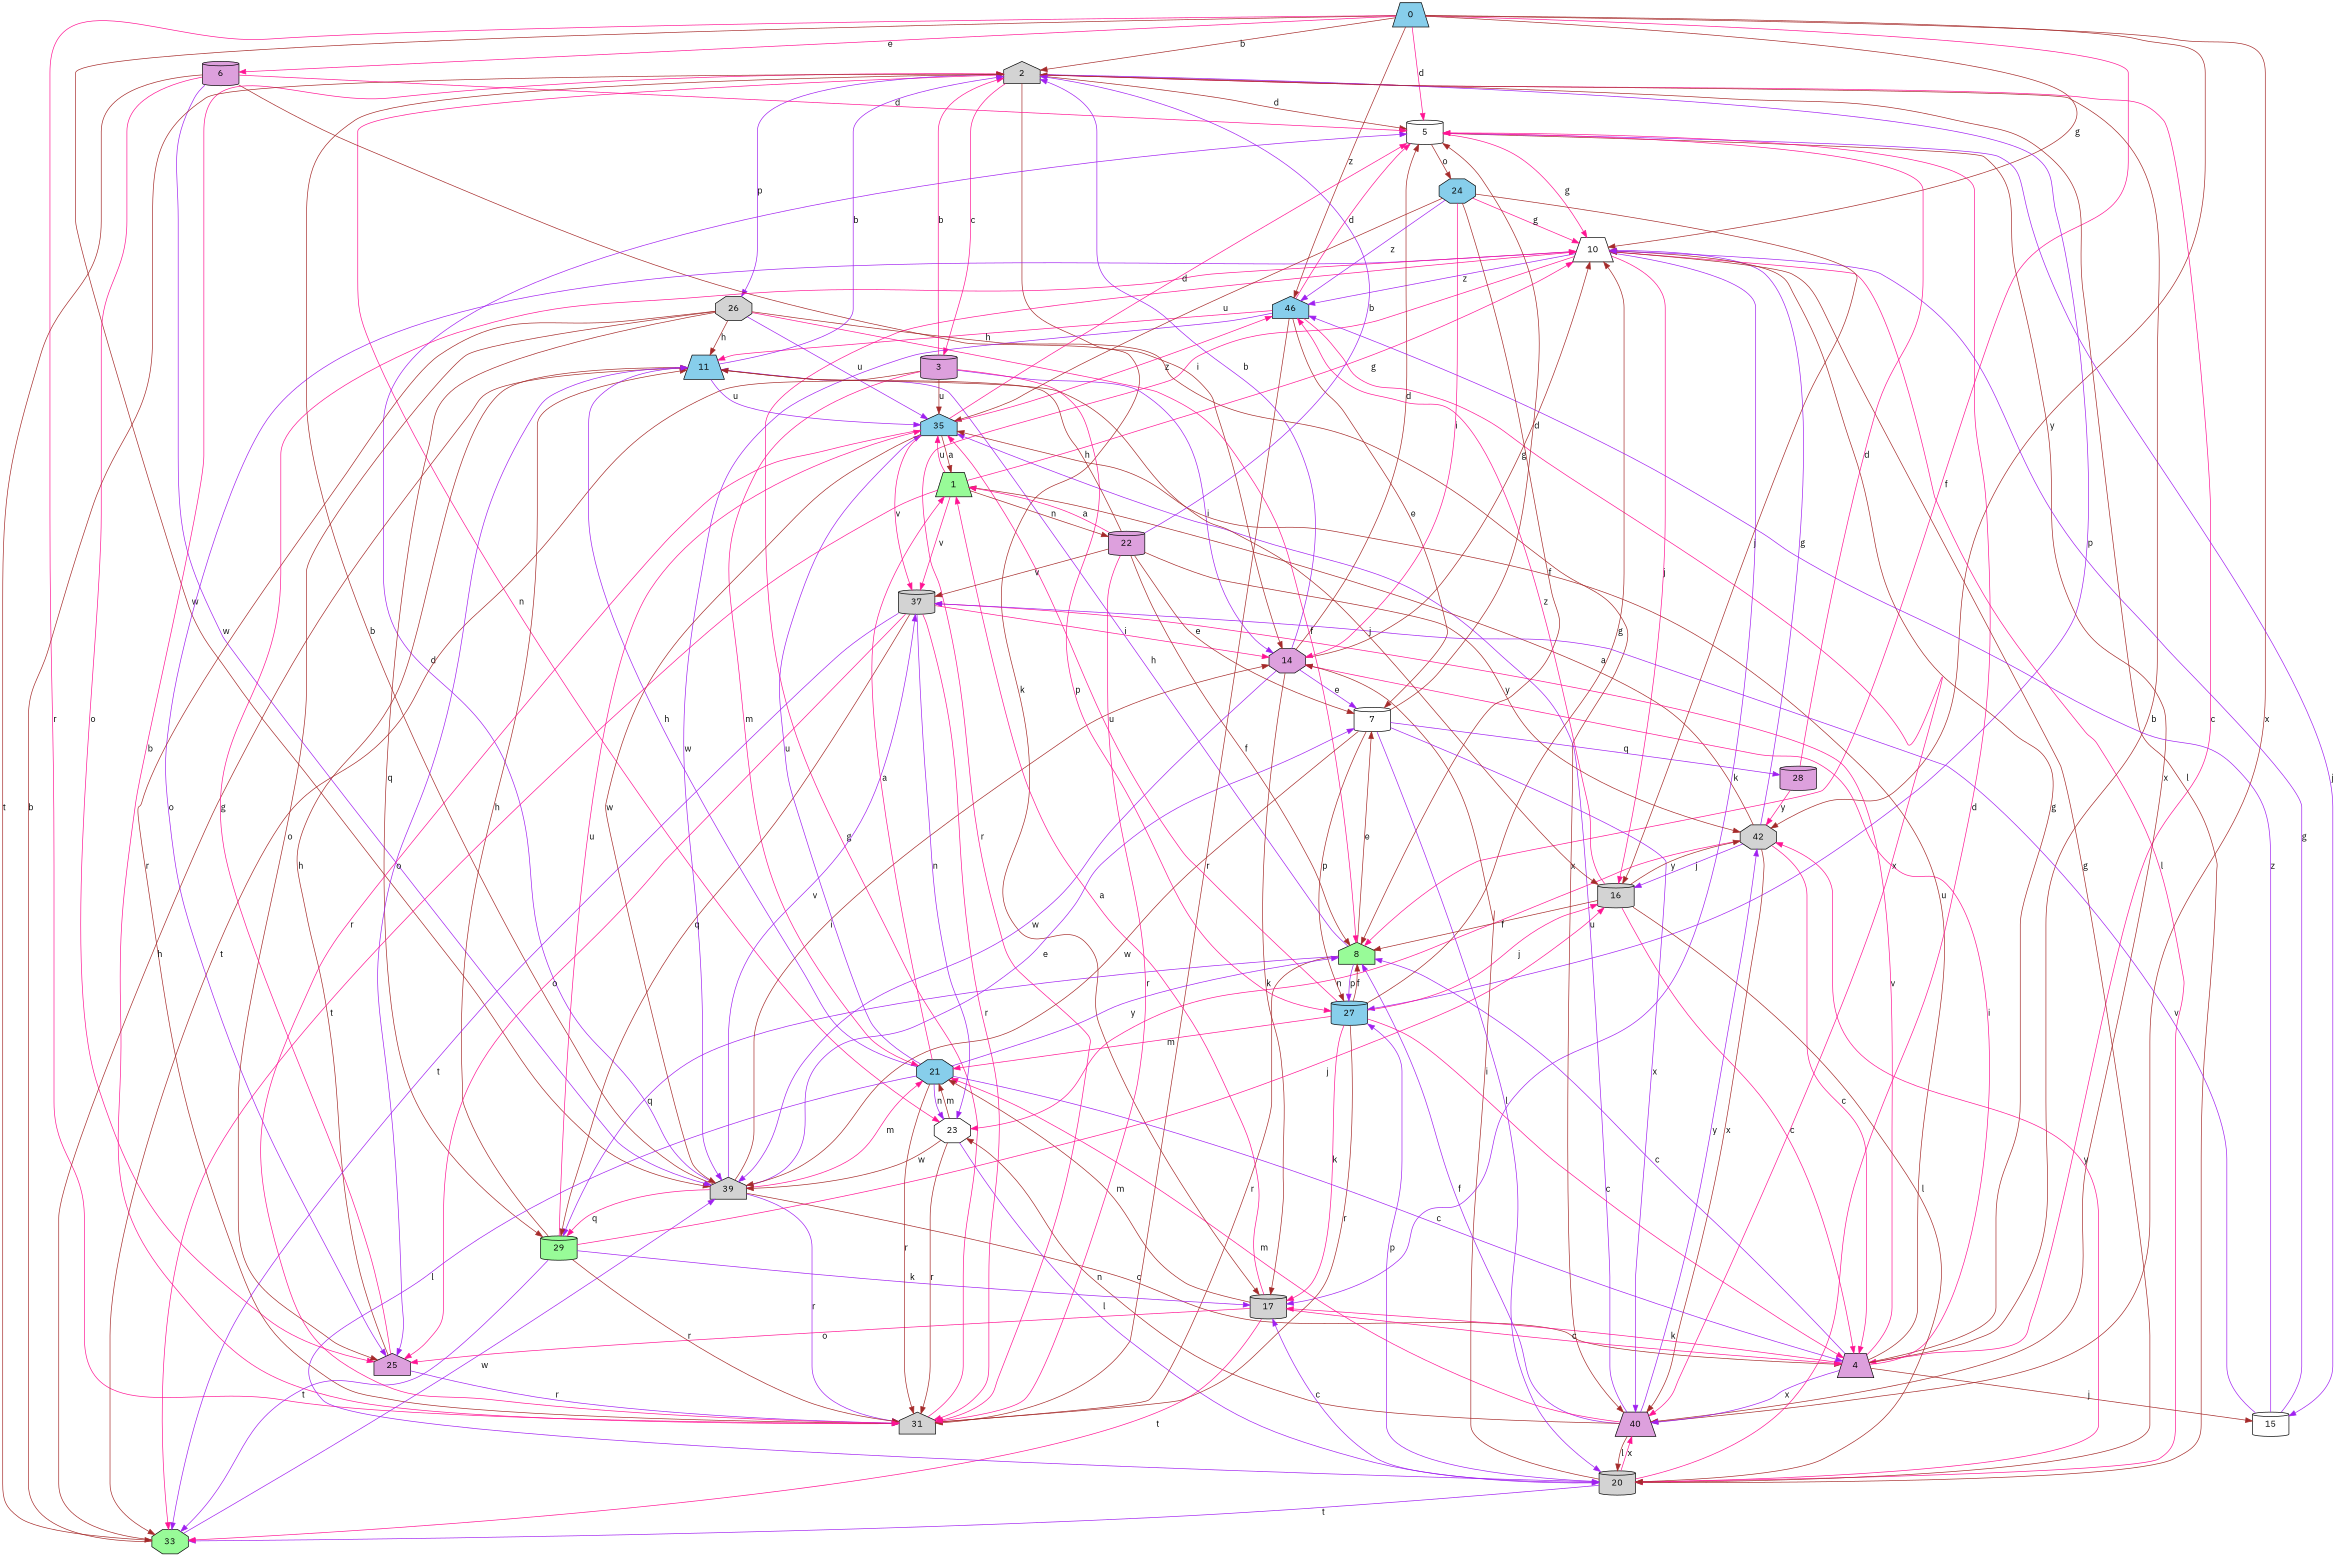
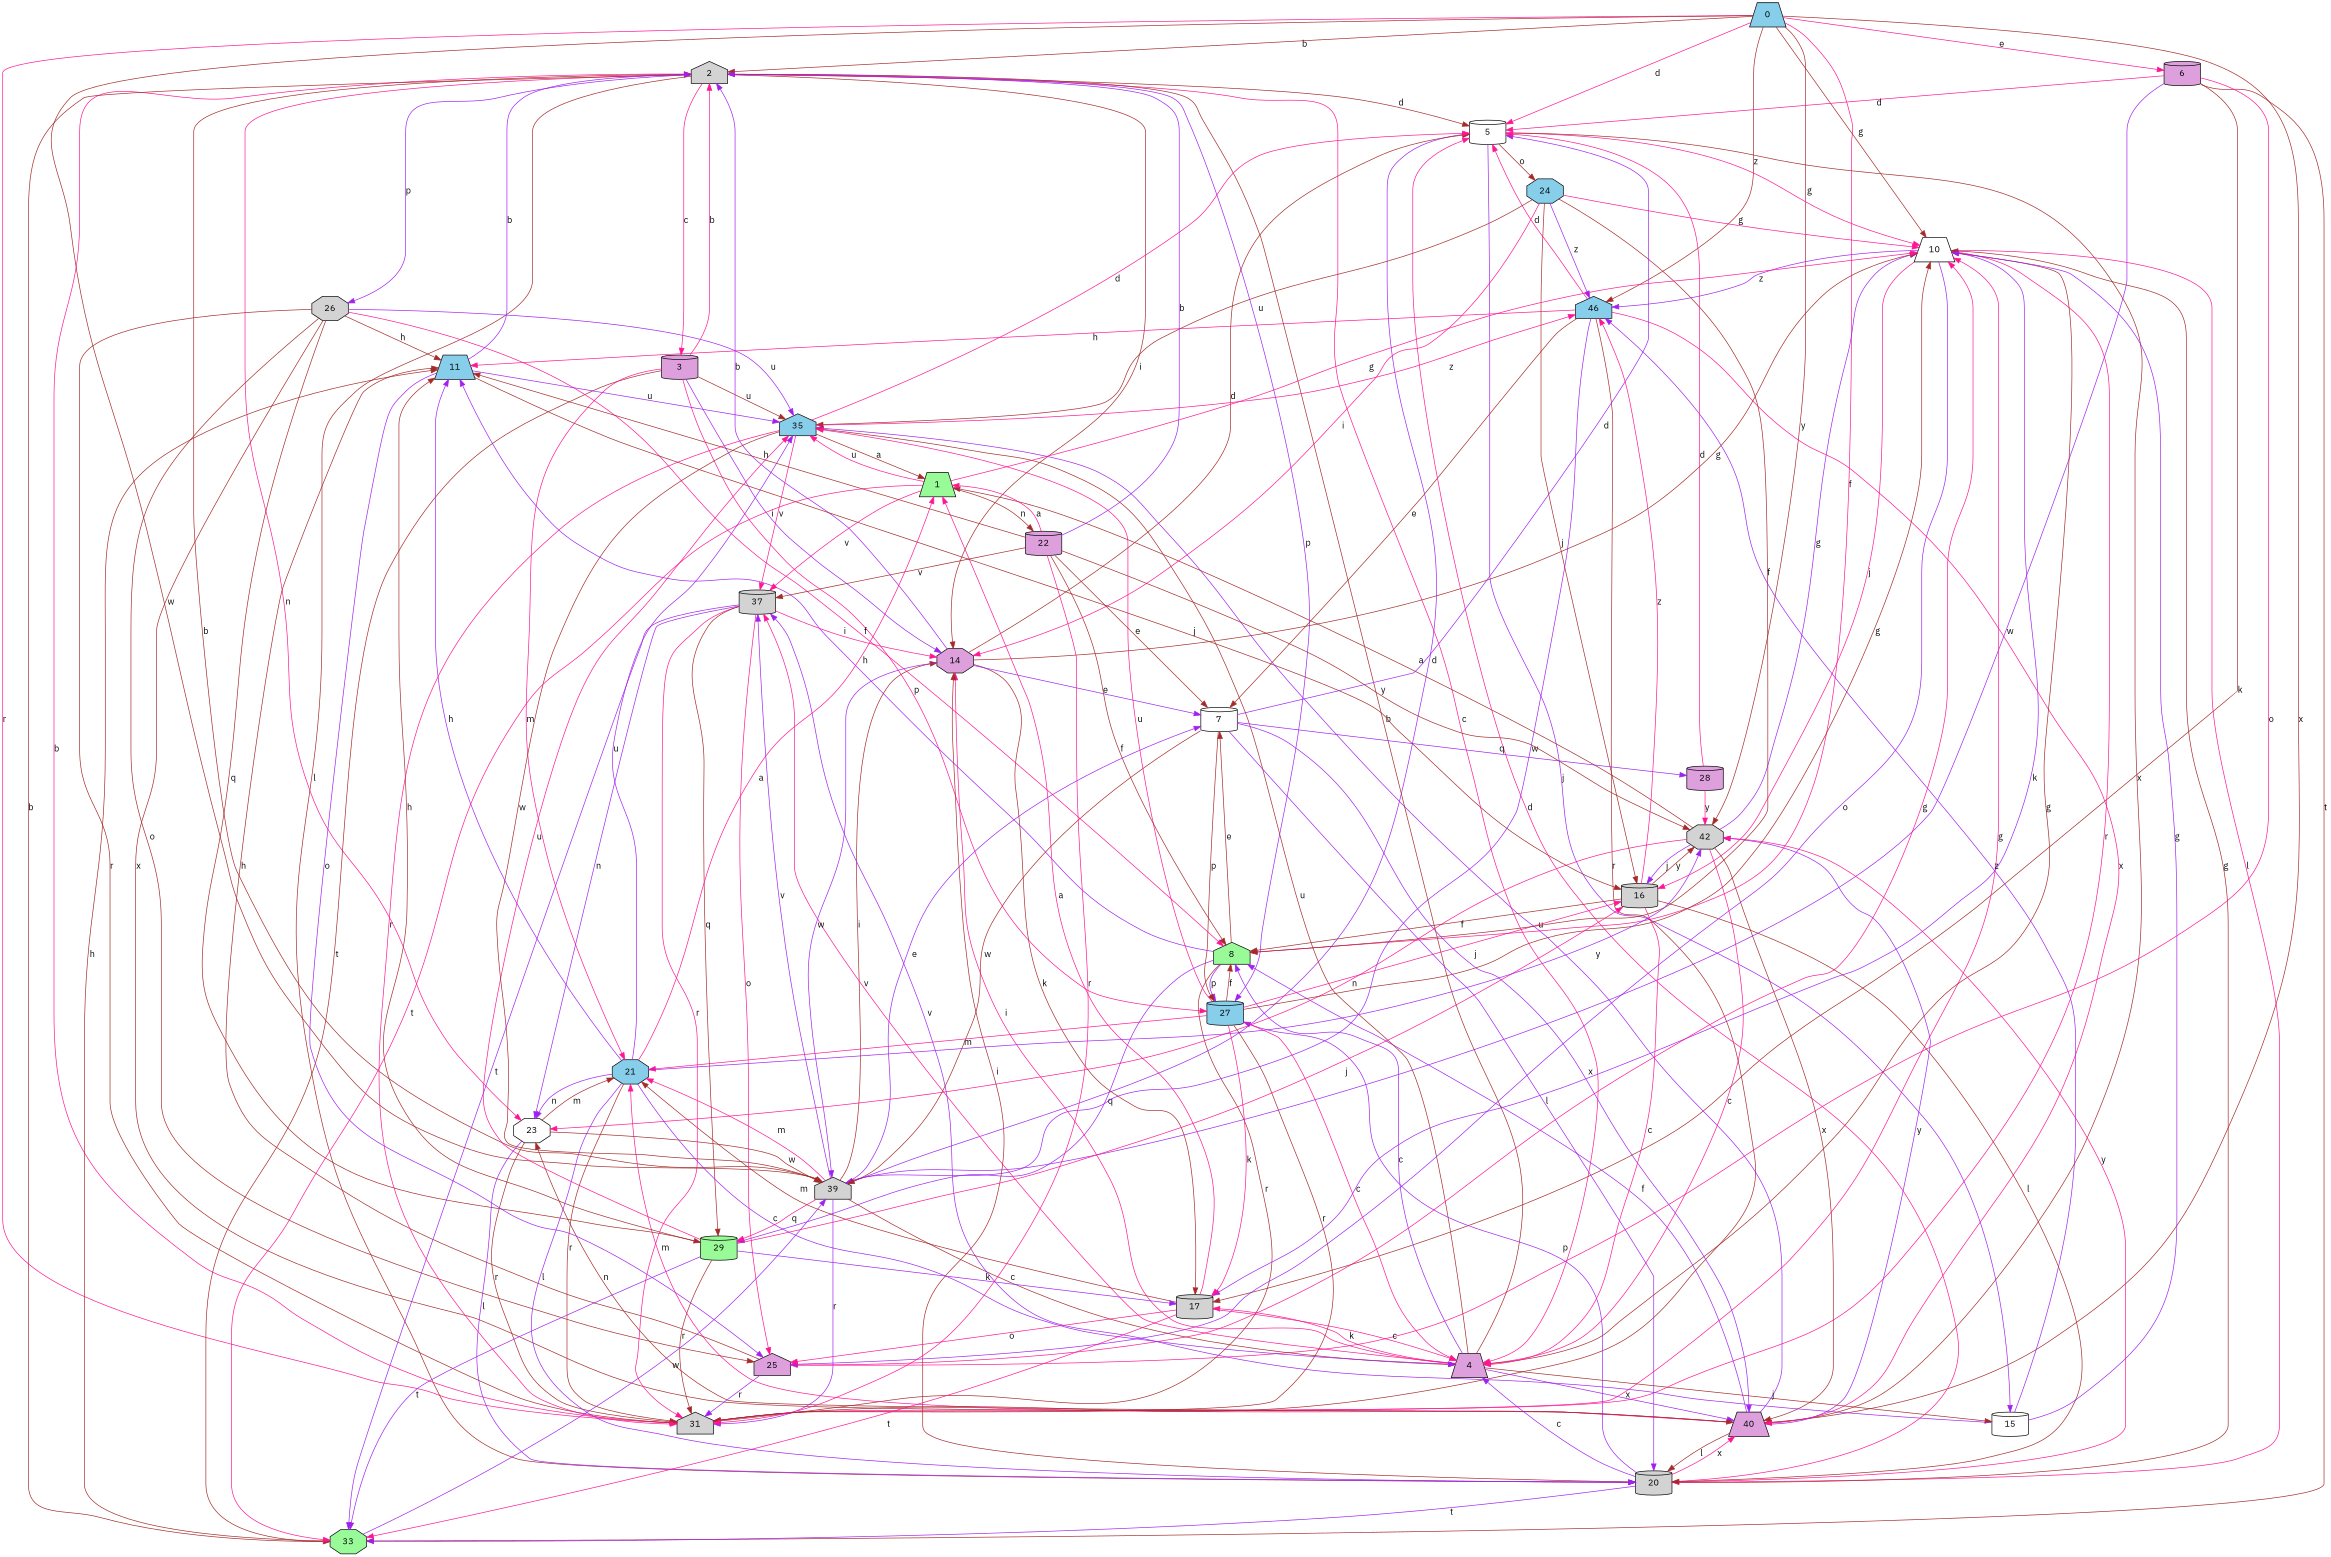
edge "7" -> "5": color brown -> purple
edge "21" -> "8": now "21" -> "42"
edge "20" -> "17": now "20" -> "4"
